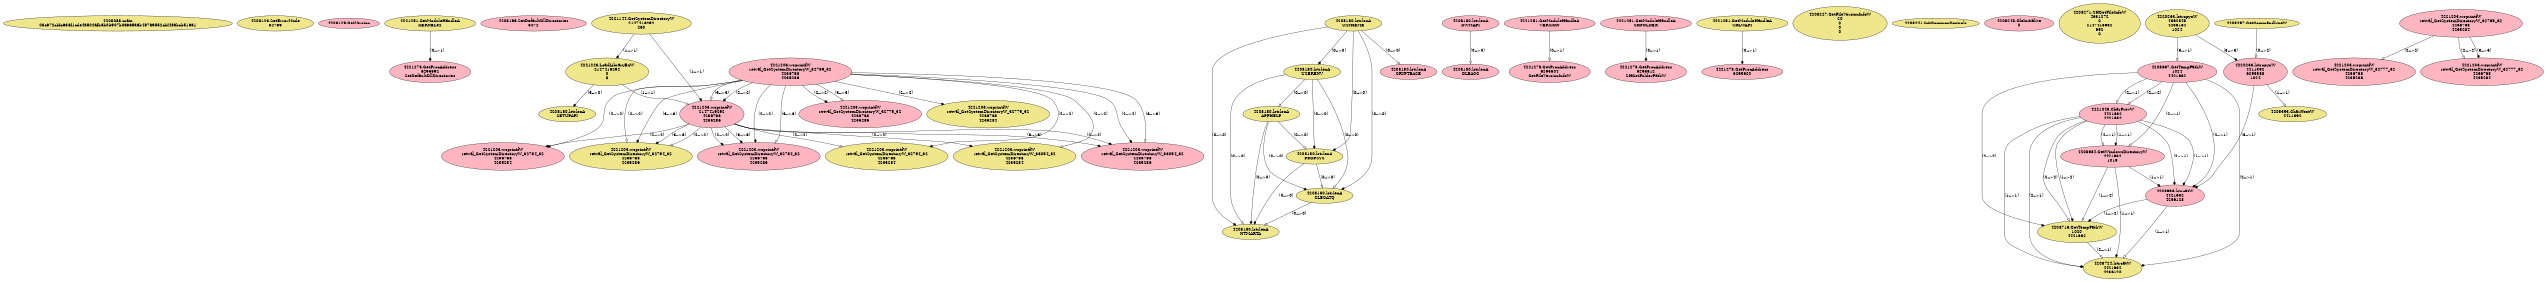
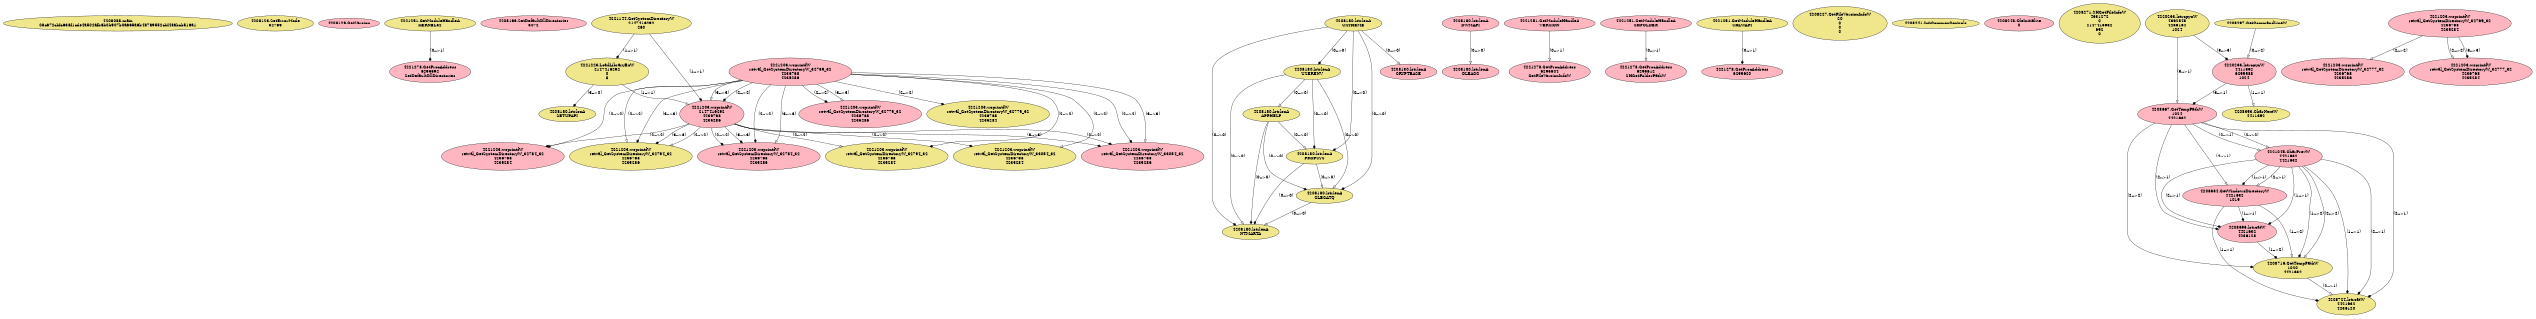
edge "4221251.GetModuleHandleA SHFOLDER" -> "4221278.GetProcAddress 6295612 SHGetFolderPathW": arrowhead diamond -> onormal
edge "4220233.lstrcpynW 4411392 6295588 1024" -> "4208696.lstrcatW 4421632 4236128": now "4220233.lstrcpynW 4411392 6295588 1024" -> "4208667.GetTempPathW 1024 4421632"
edge "4208696.lstrcatW 4421632 4236128" -> "4208724.lstrcatW 4421632 4236120": removed, label "(1-->1)"
